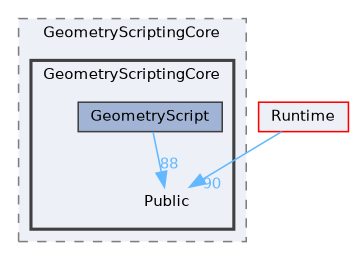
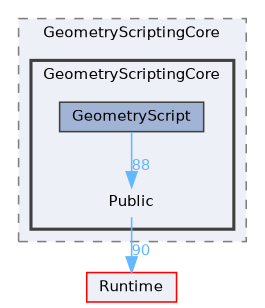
edge "Runtime" -> "Public": reversed
